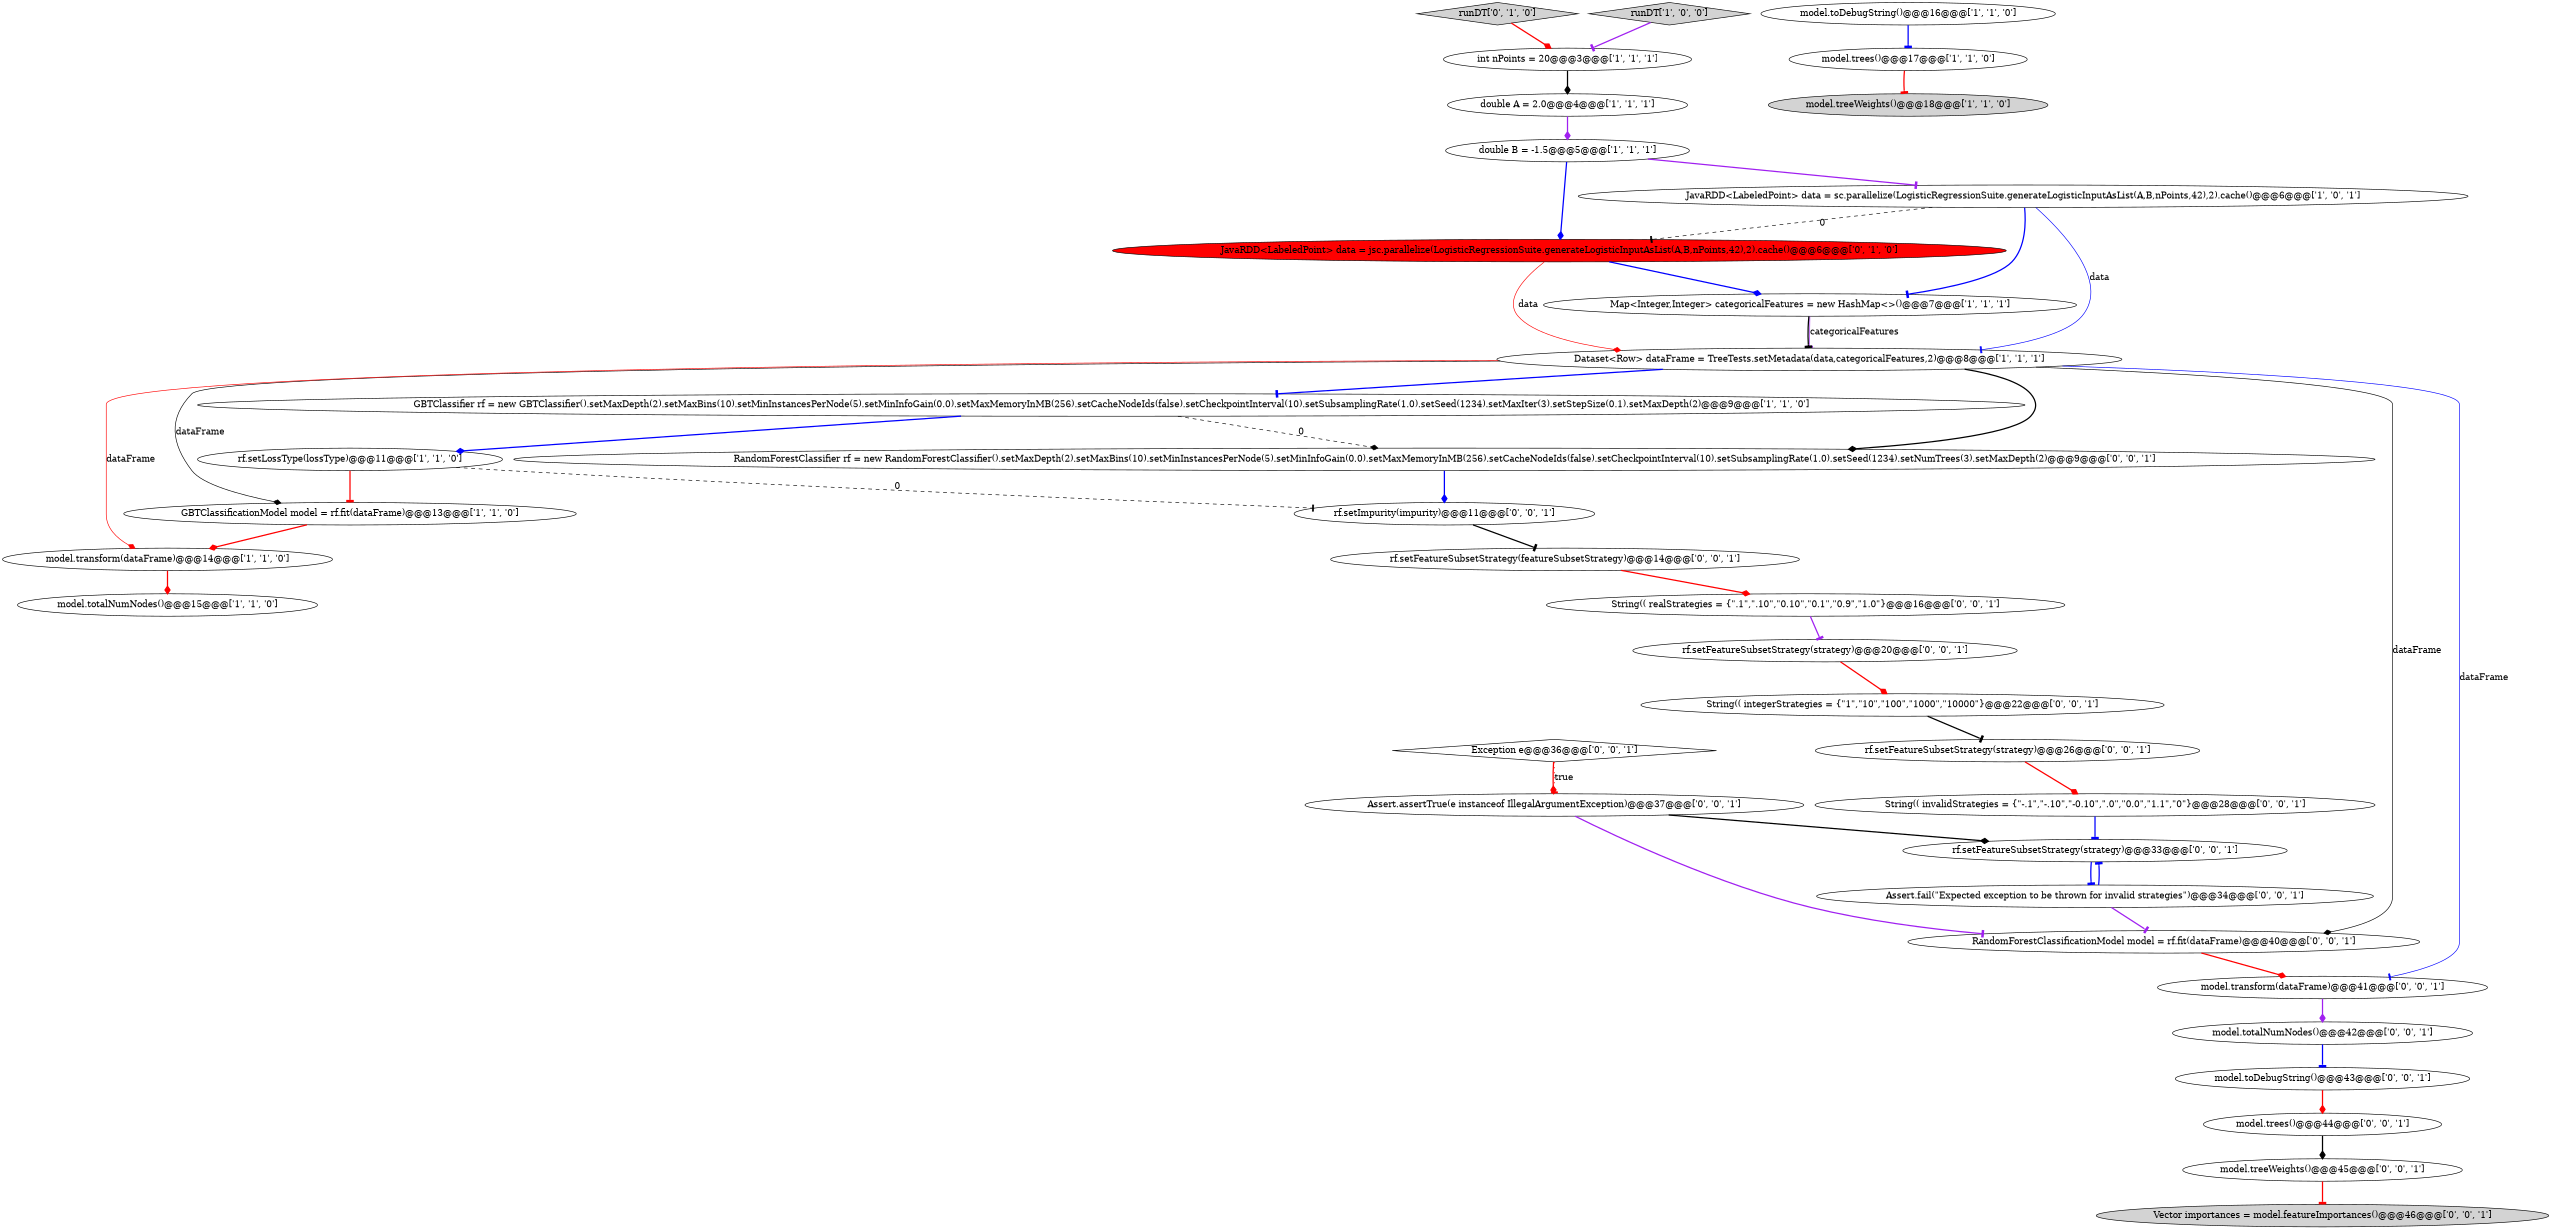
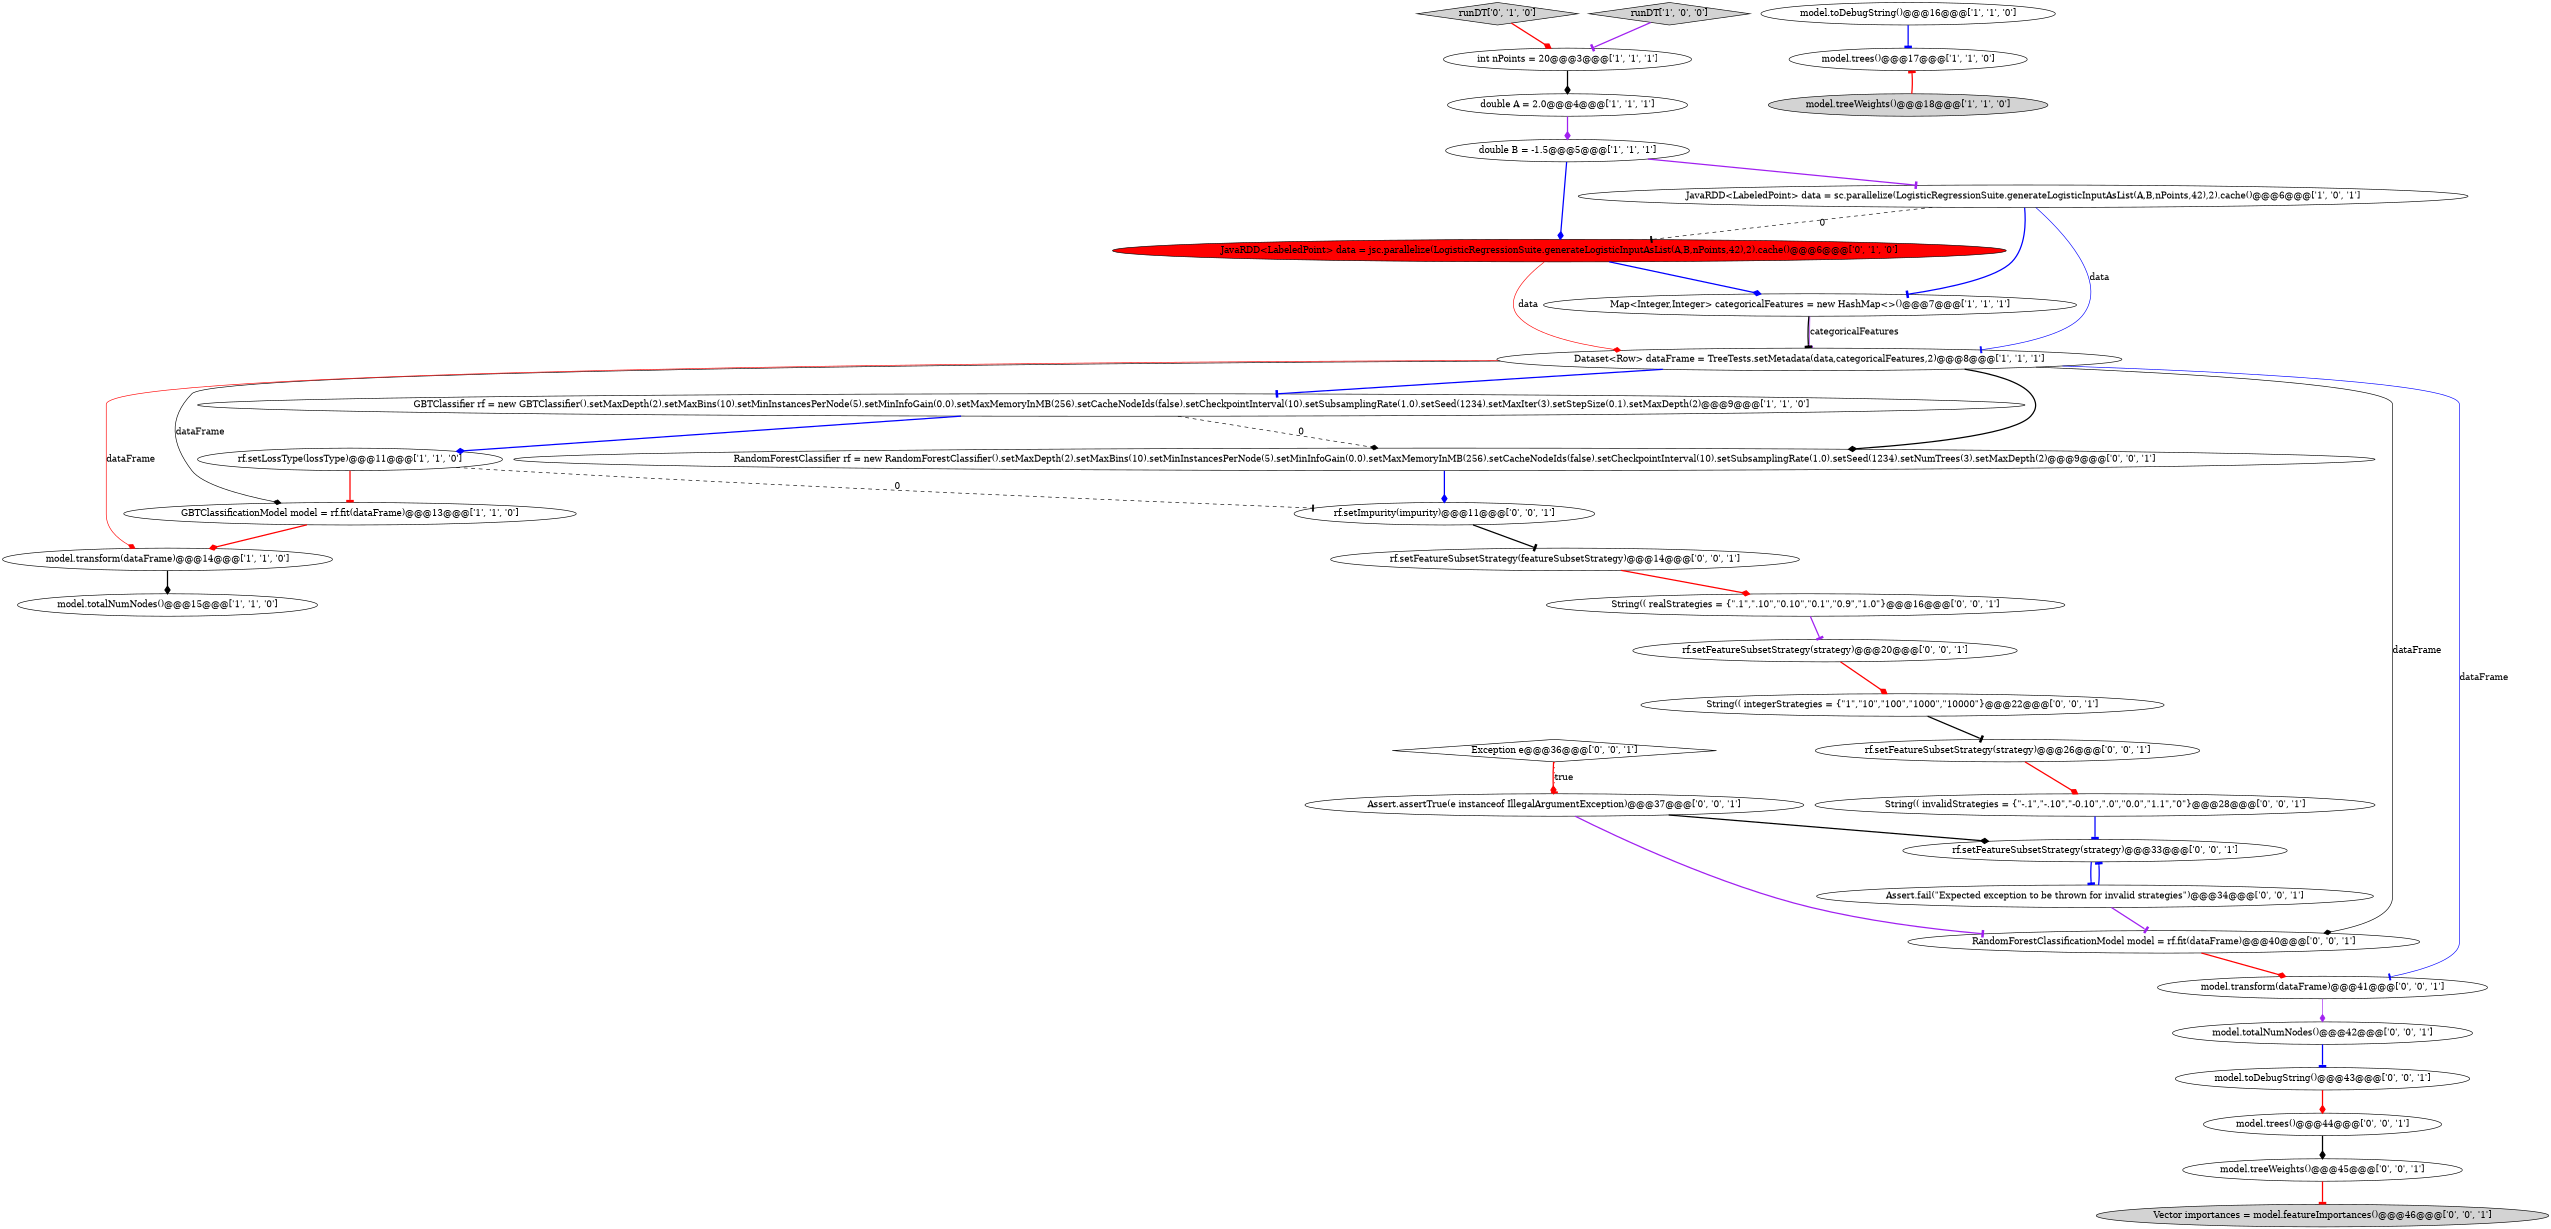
edge "model.trees()@@@17@@@['1', '1', '0']" -> "model.treeWeights()@@@18@@@['1', '1', '0']": reversed
edge "model.transform(dataFrame)@@@14@@@['1', '1', '0']" -> "model.totalNumNodes()@@@15@@@['1', '1', '0']": color red -> black
edge "model.transform(dataFrame)@@@41@@@['0', '0', '1']" -> "model.totalNumNodes()@@@42@@@['0', '0', '1']": style bold -> solid
